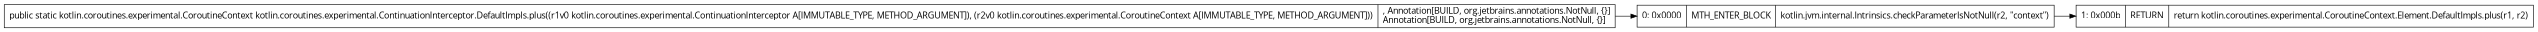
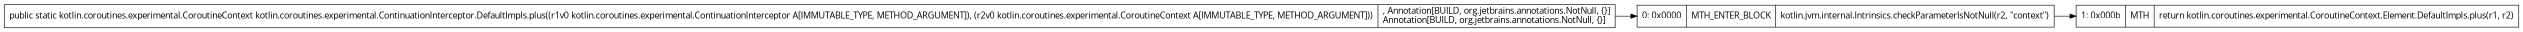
node "1: 0x000b": text "RETURN" -> "MTH"
